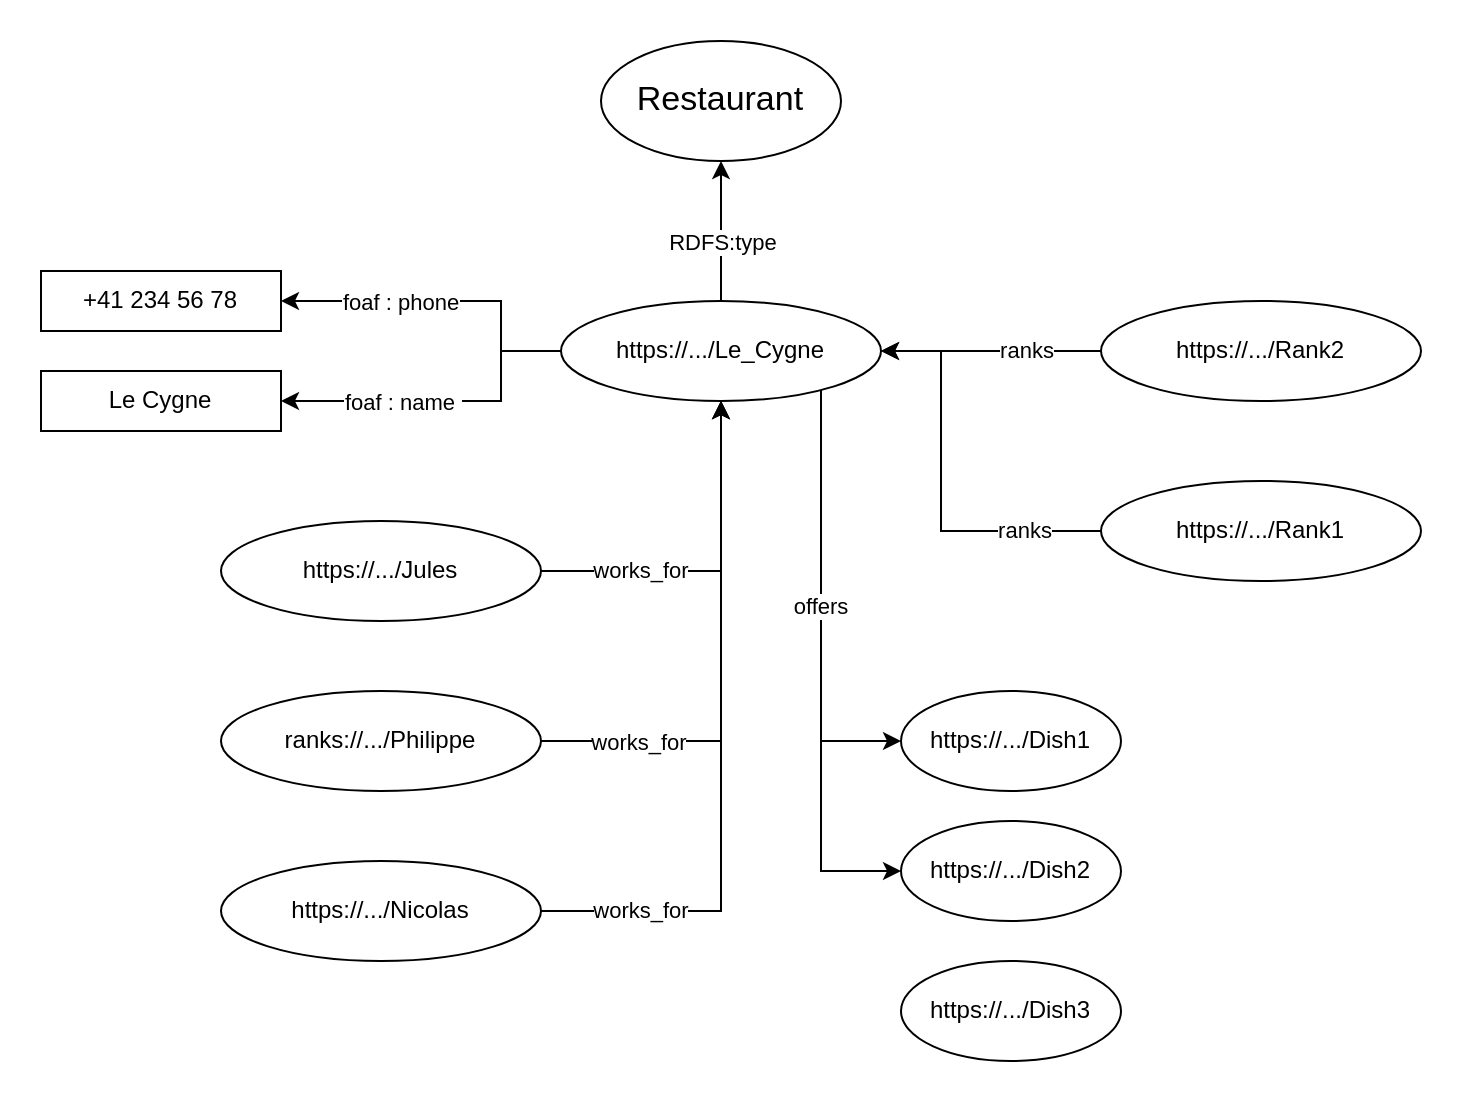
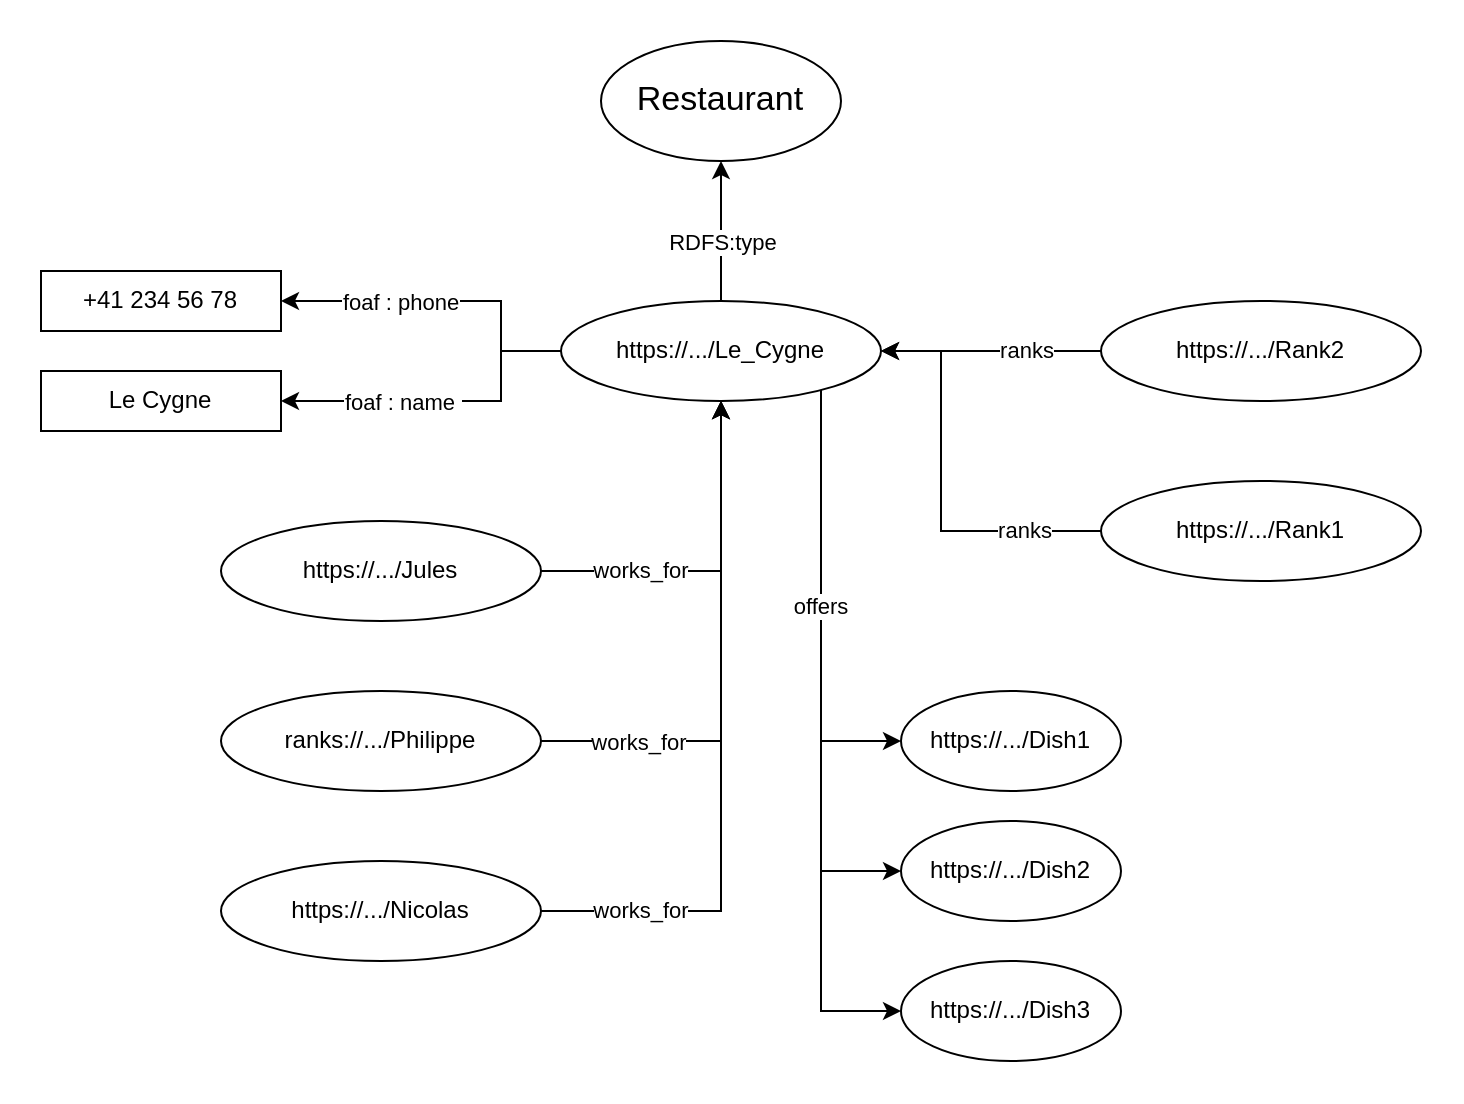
edge "https://.../Le_Cygne" -> "https://.../Dish3": added
